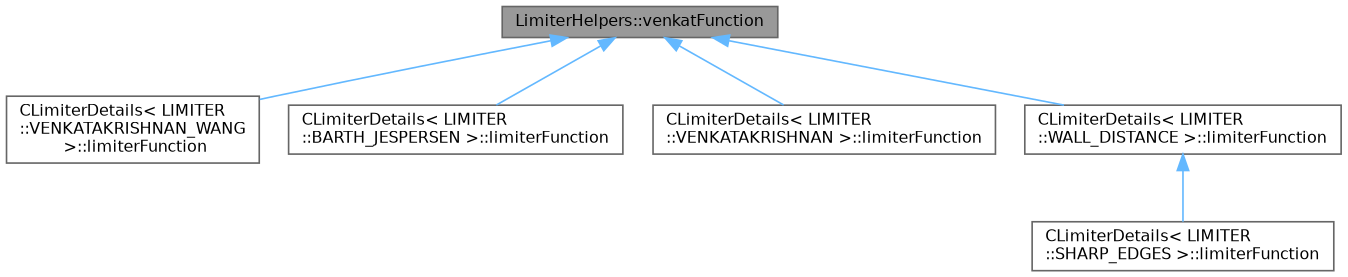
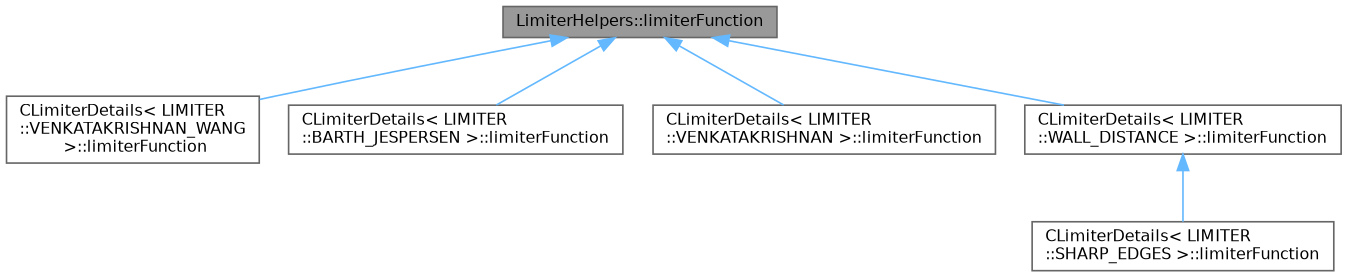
node "LimiterHelpers::venkatFunction": label "LimiterHelpers::venkatFunction" -> "LimiterHelpers::limiterFunction"
